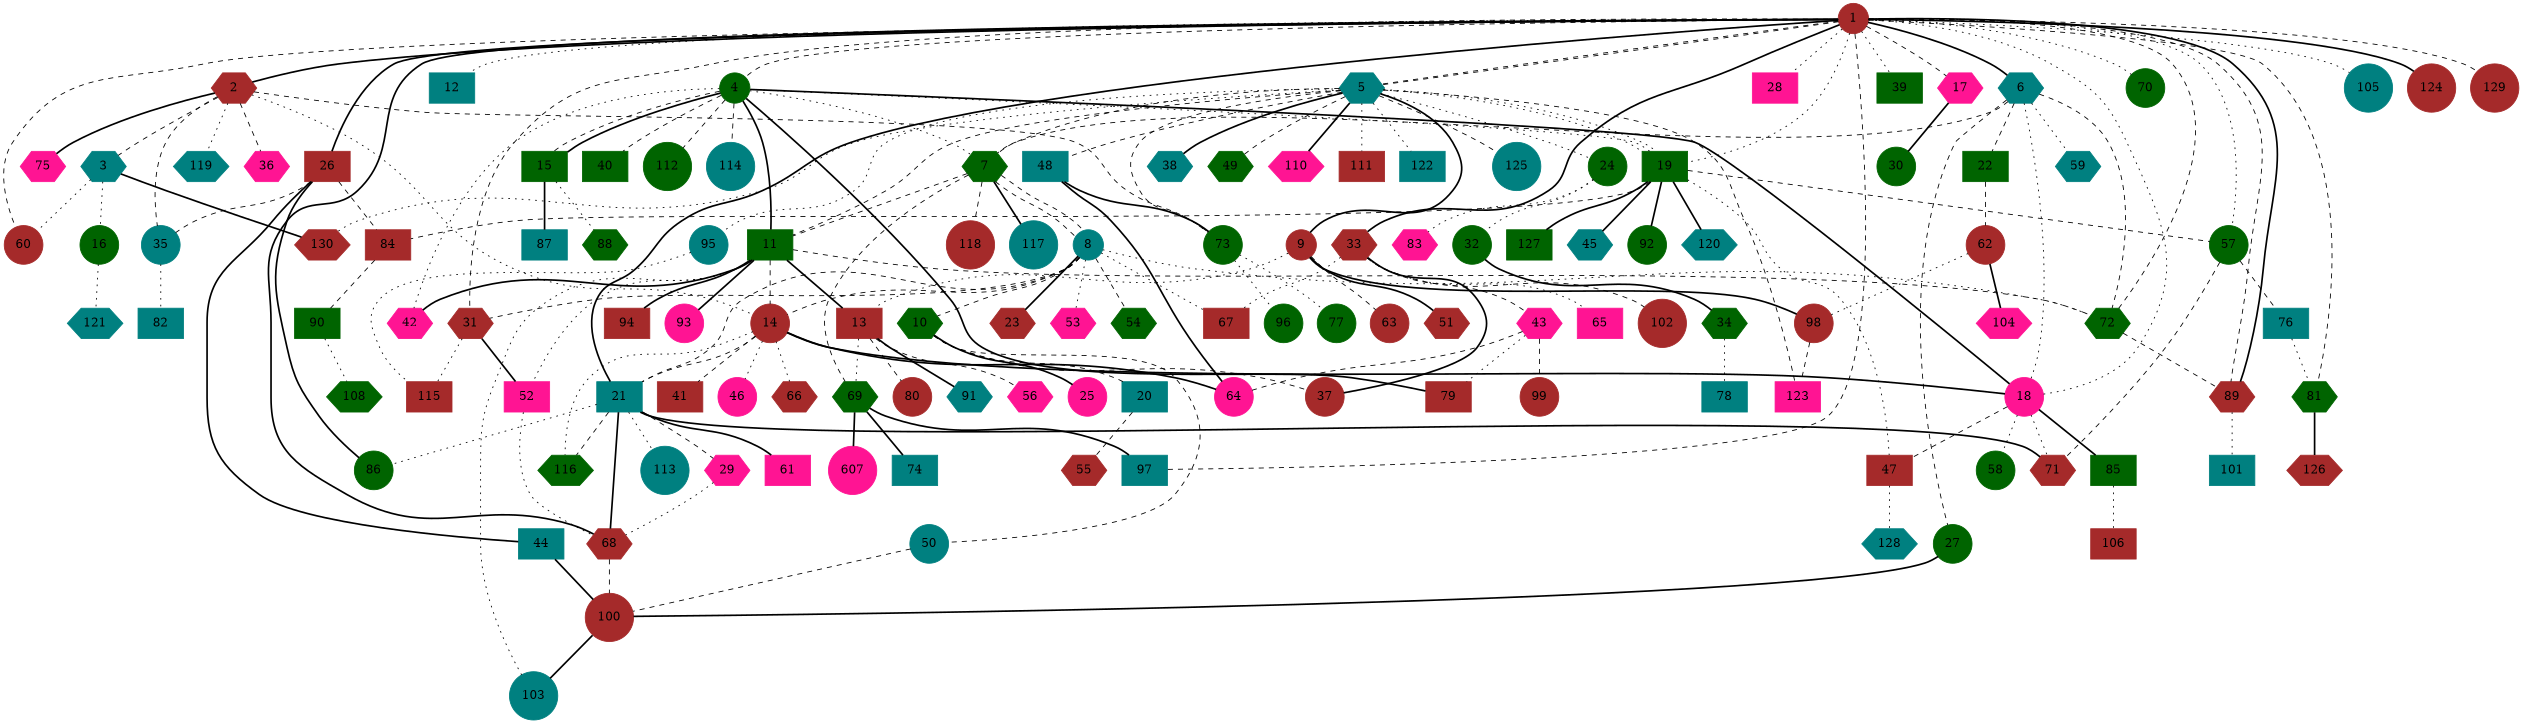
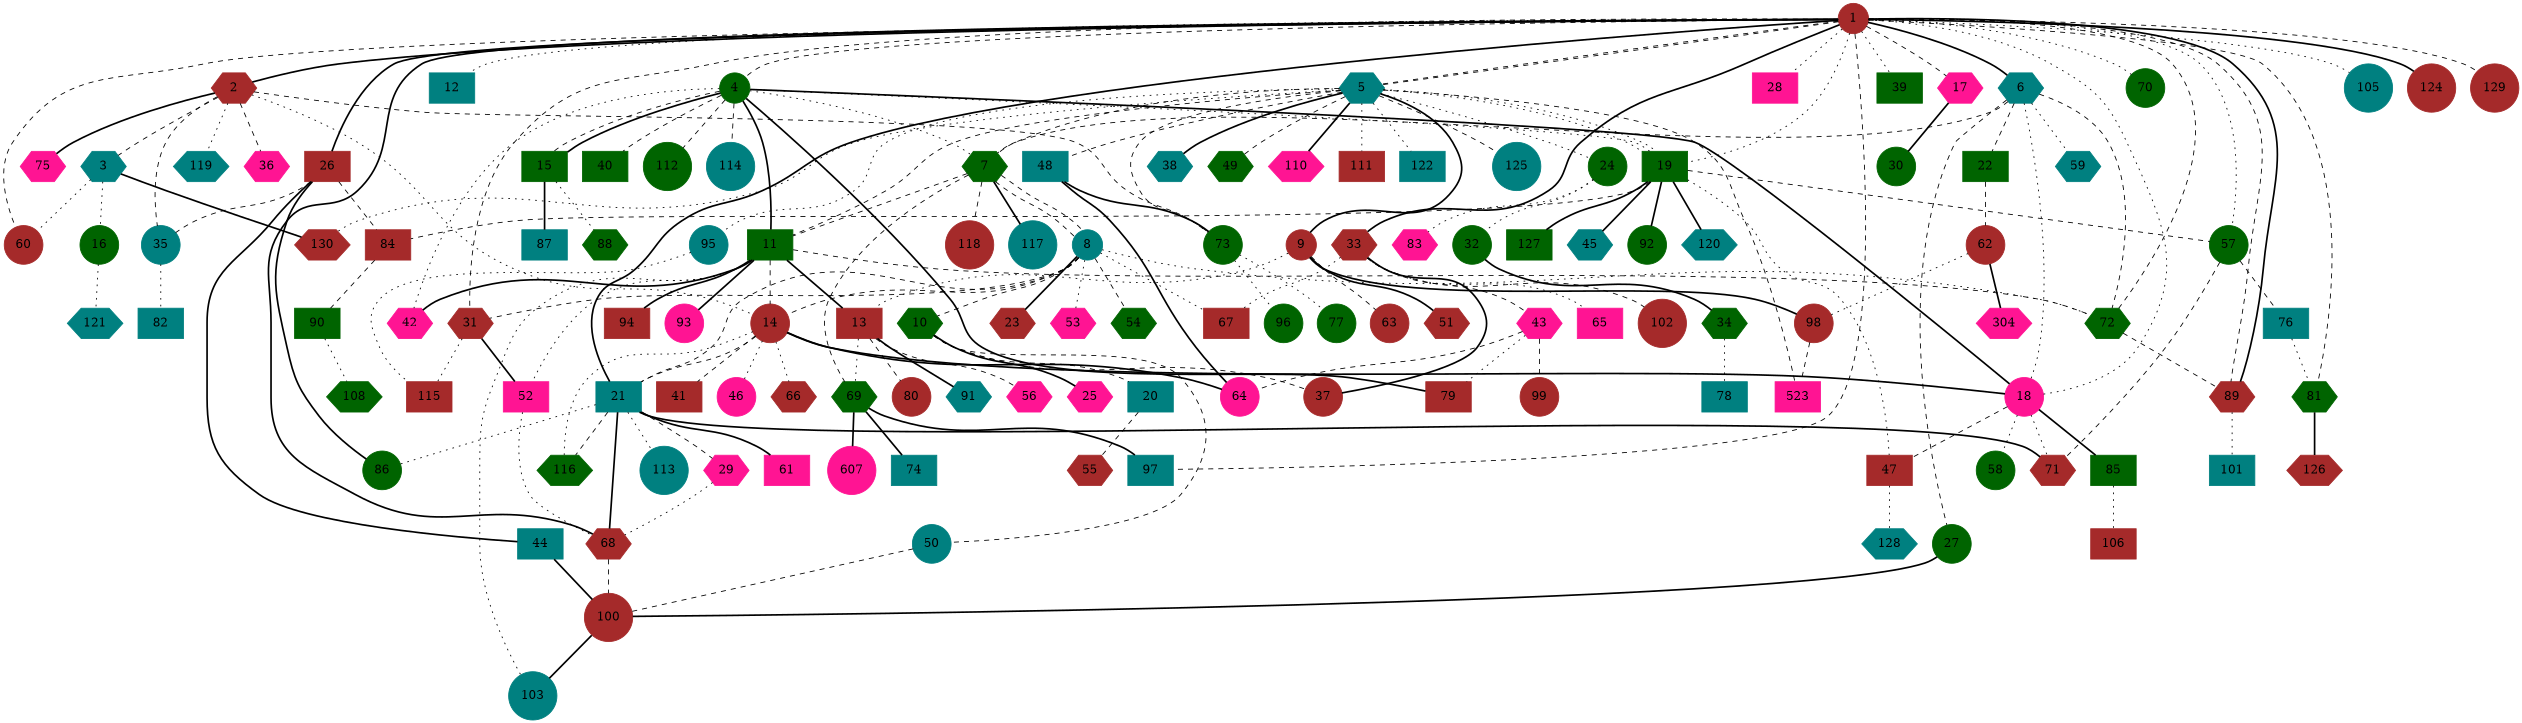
node "104": label "104" -> "304"
node "25": shape circle -> hexagon
node "123": label "123" -> "523"
